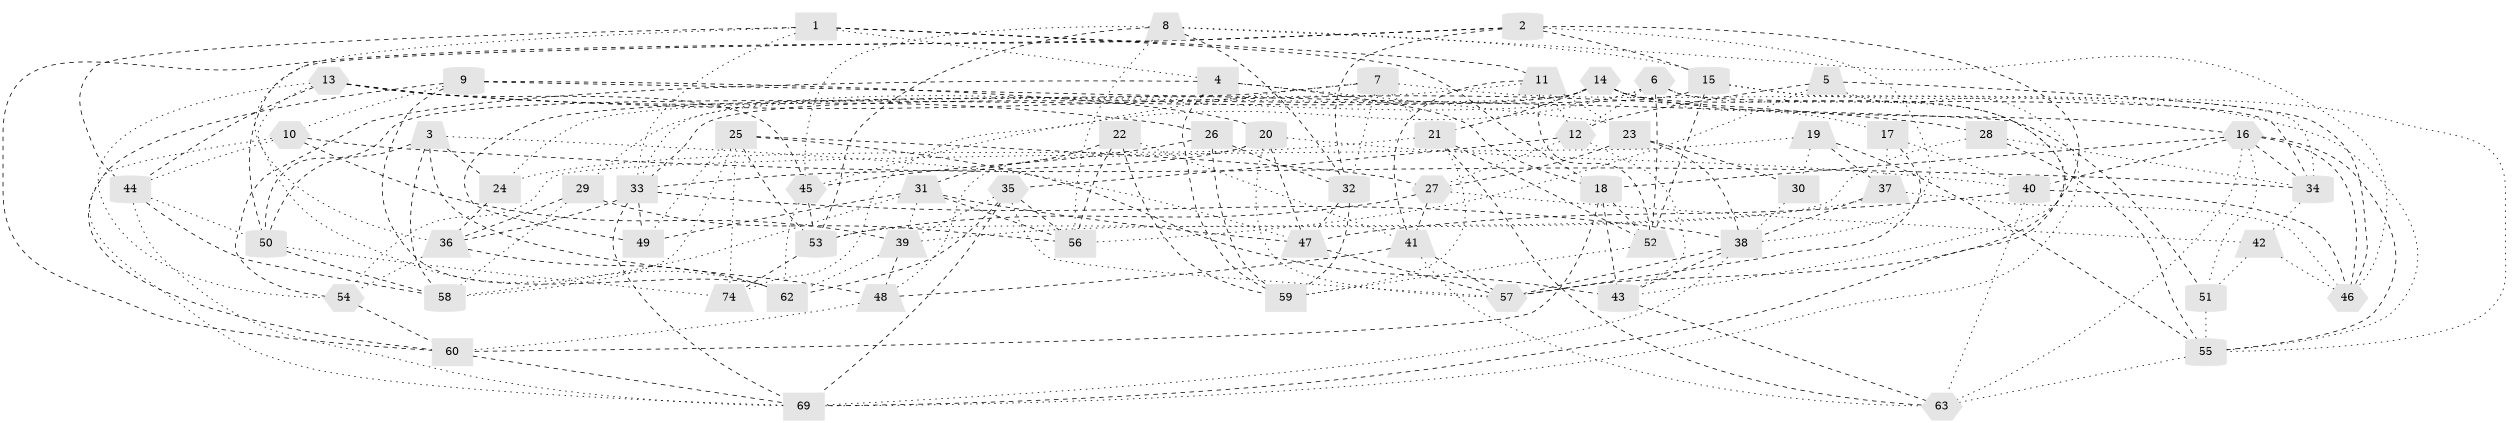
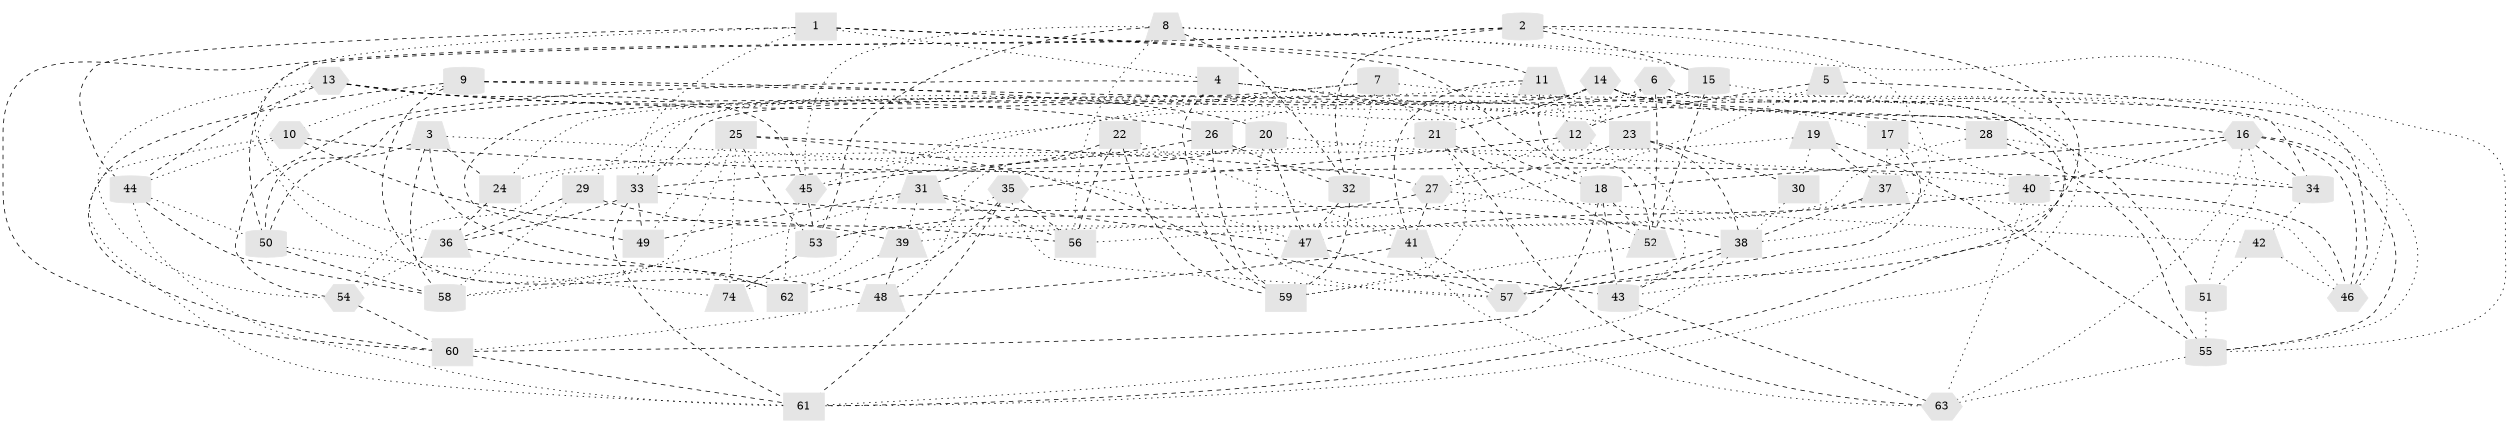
edge "15" -- "34": now "15" -- "26"
node "69": label "69" -> "61"
